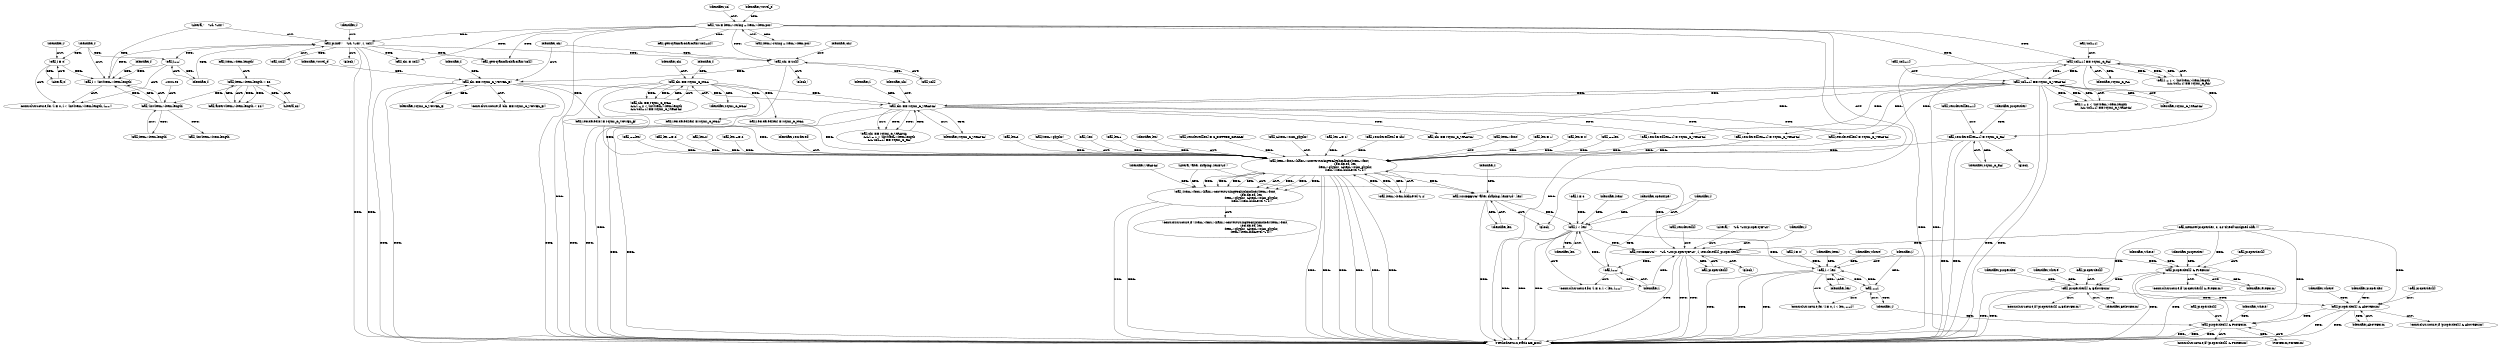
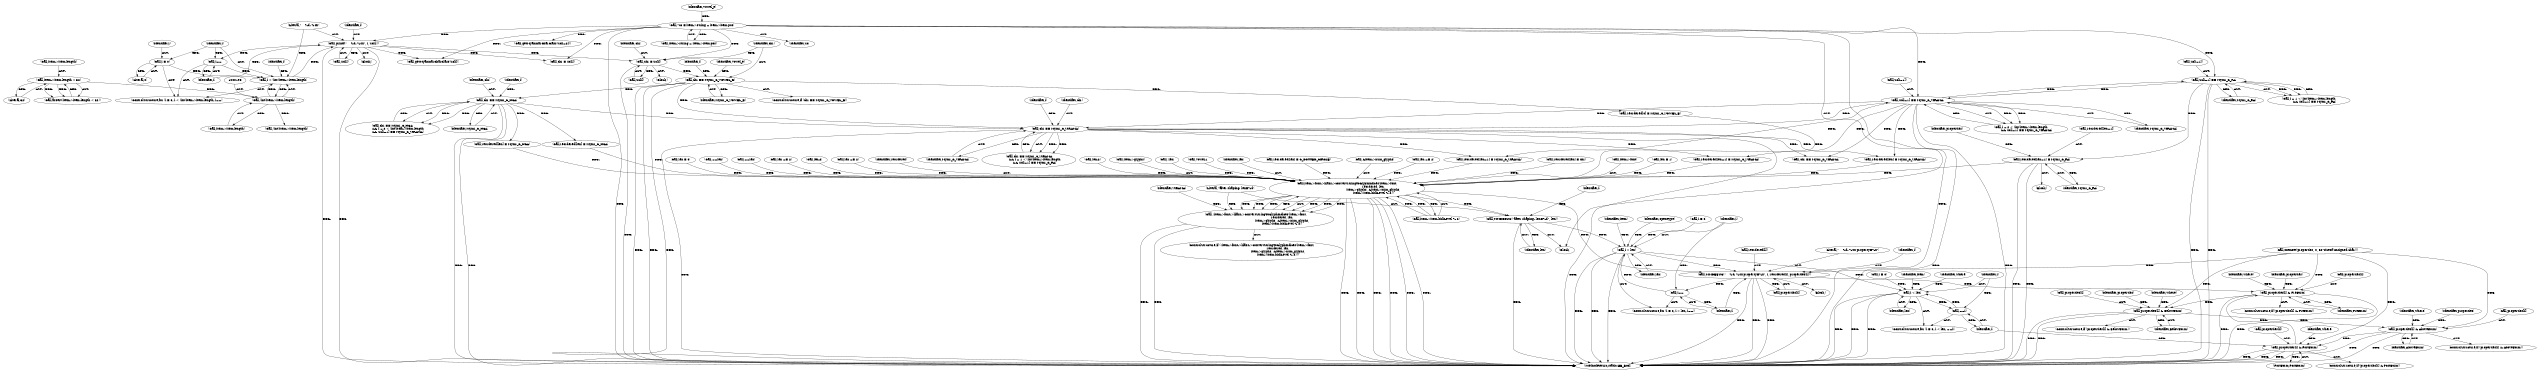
edge "(Identifier,uc)" -> "(Call,*uc = item->string + item->item.pos)": reversed
edge "(Call,chr == Mymr_C_VOWEL_E)" -> "(Call,chr == Mymr_C_NGA)": added, label "DDG:"
node "(Call,len-1)": label "(Call,len-1)" -> "(Call,vowel-1)"
